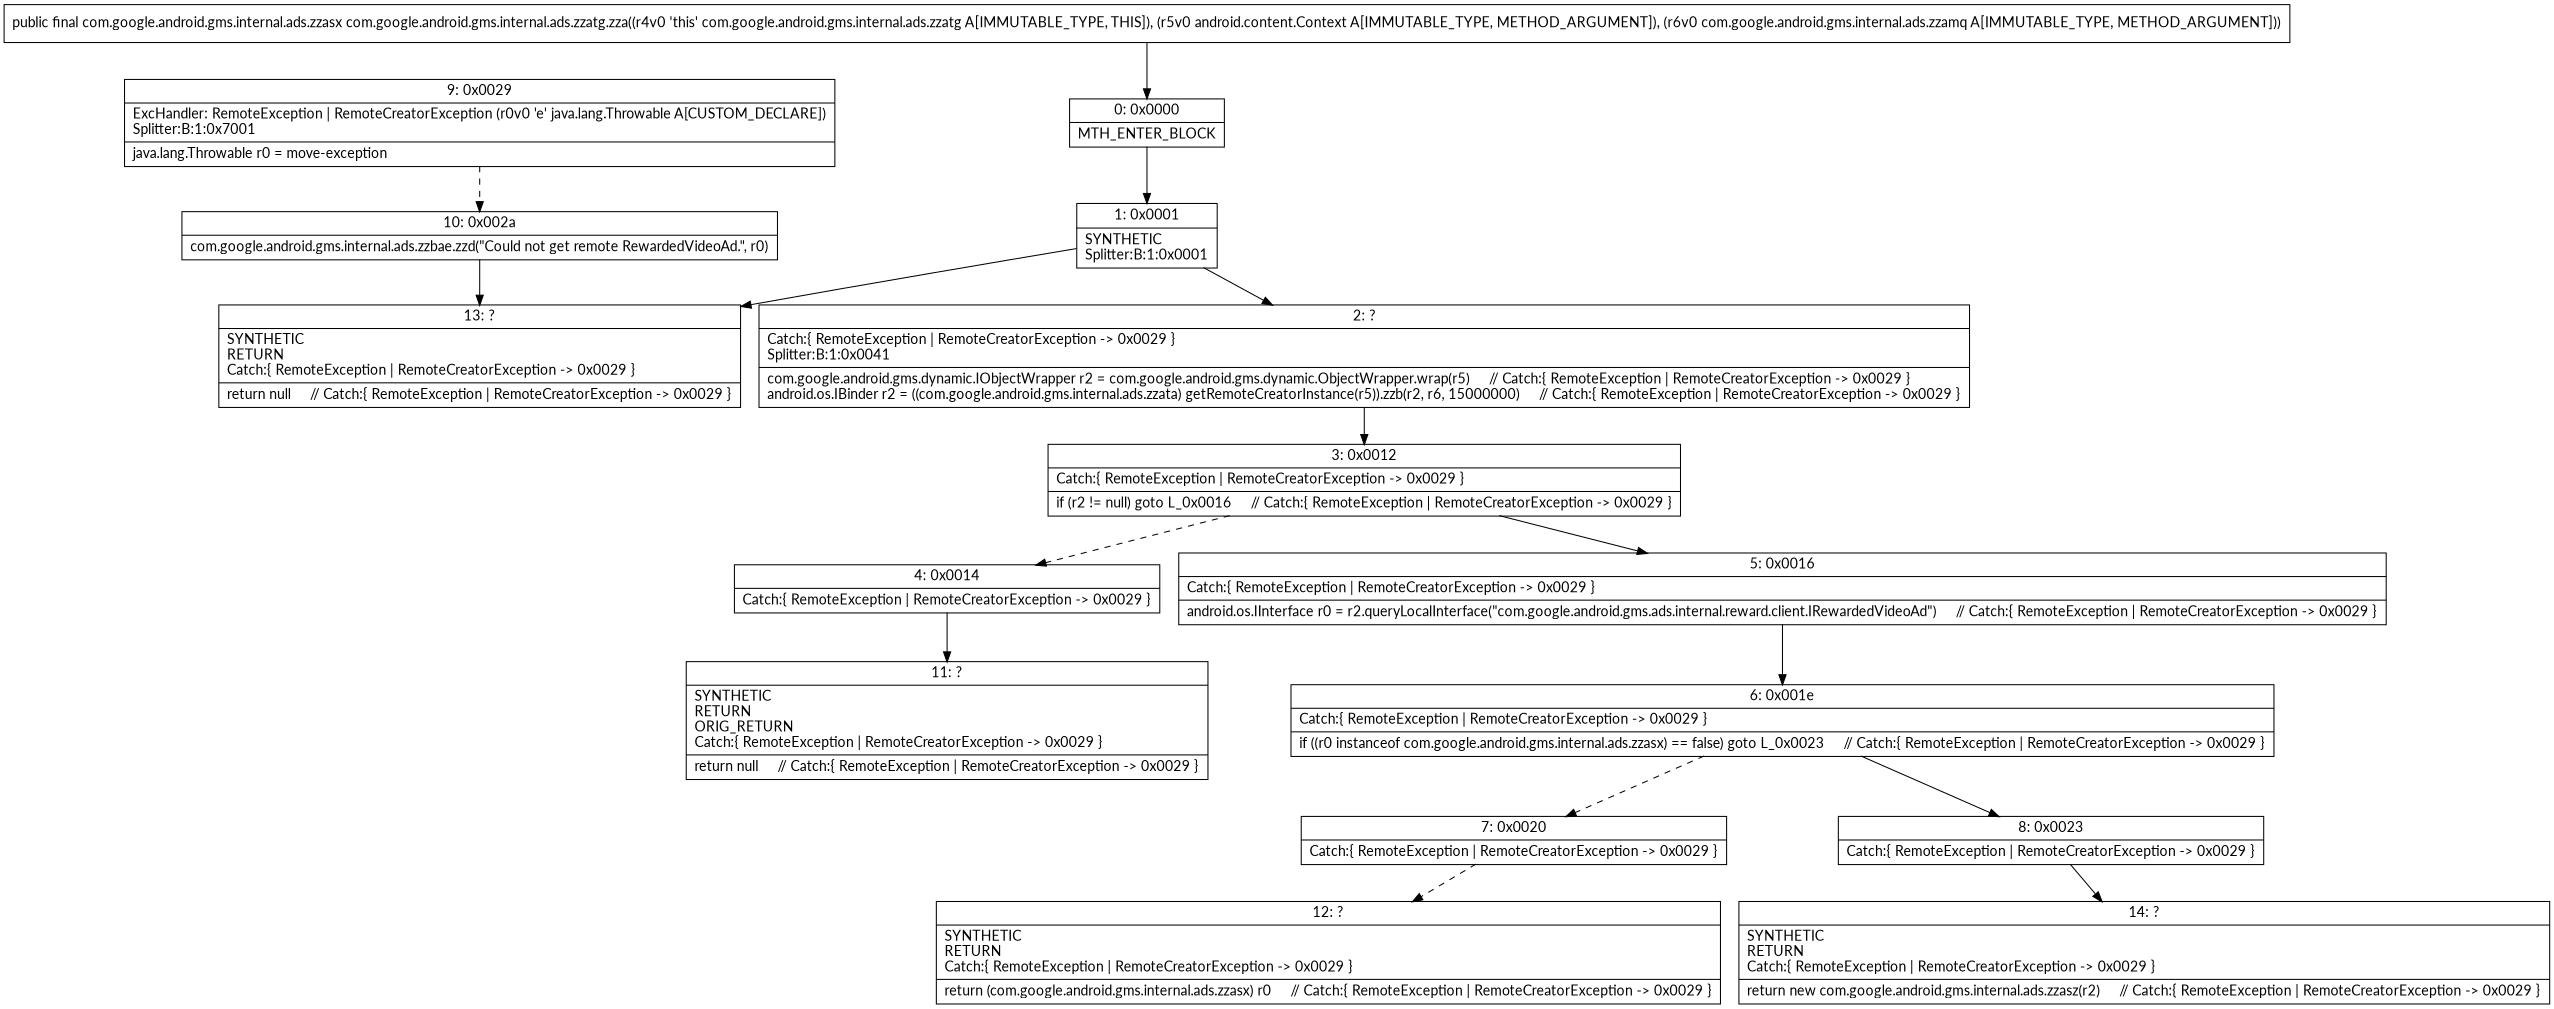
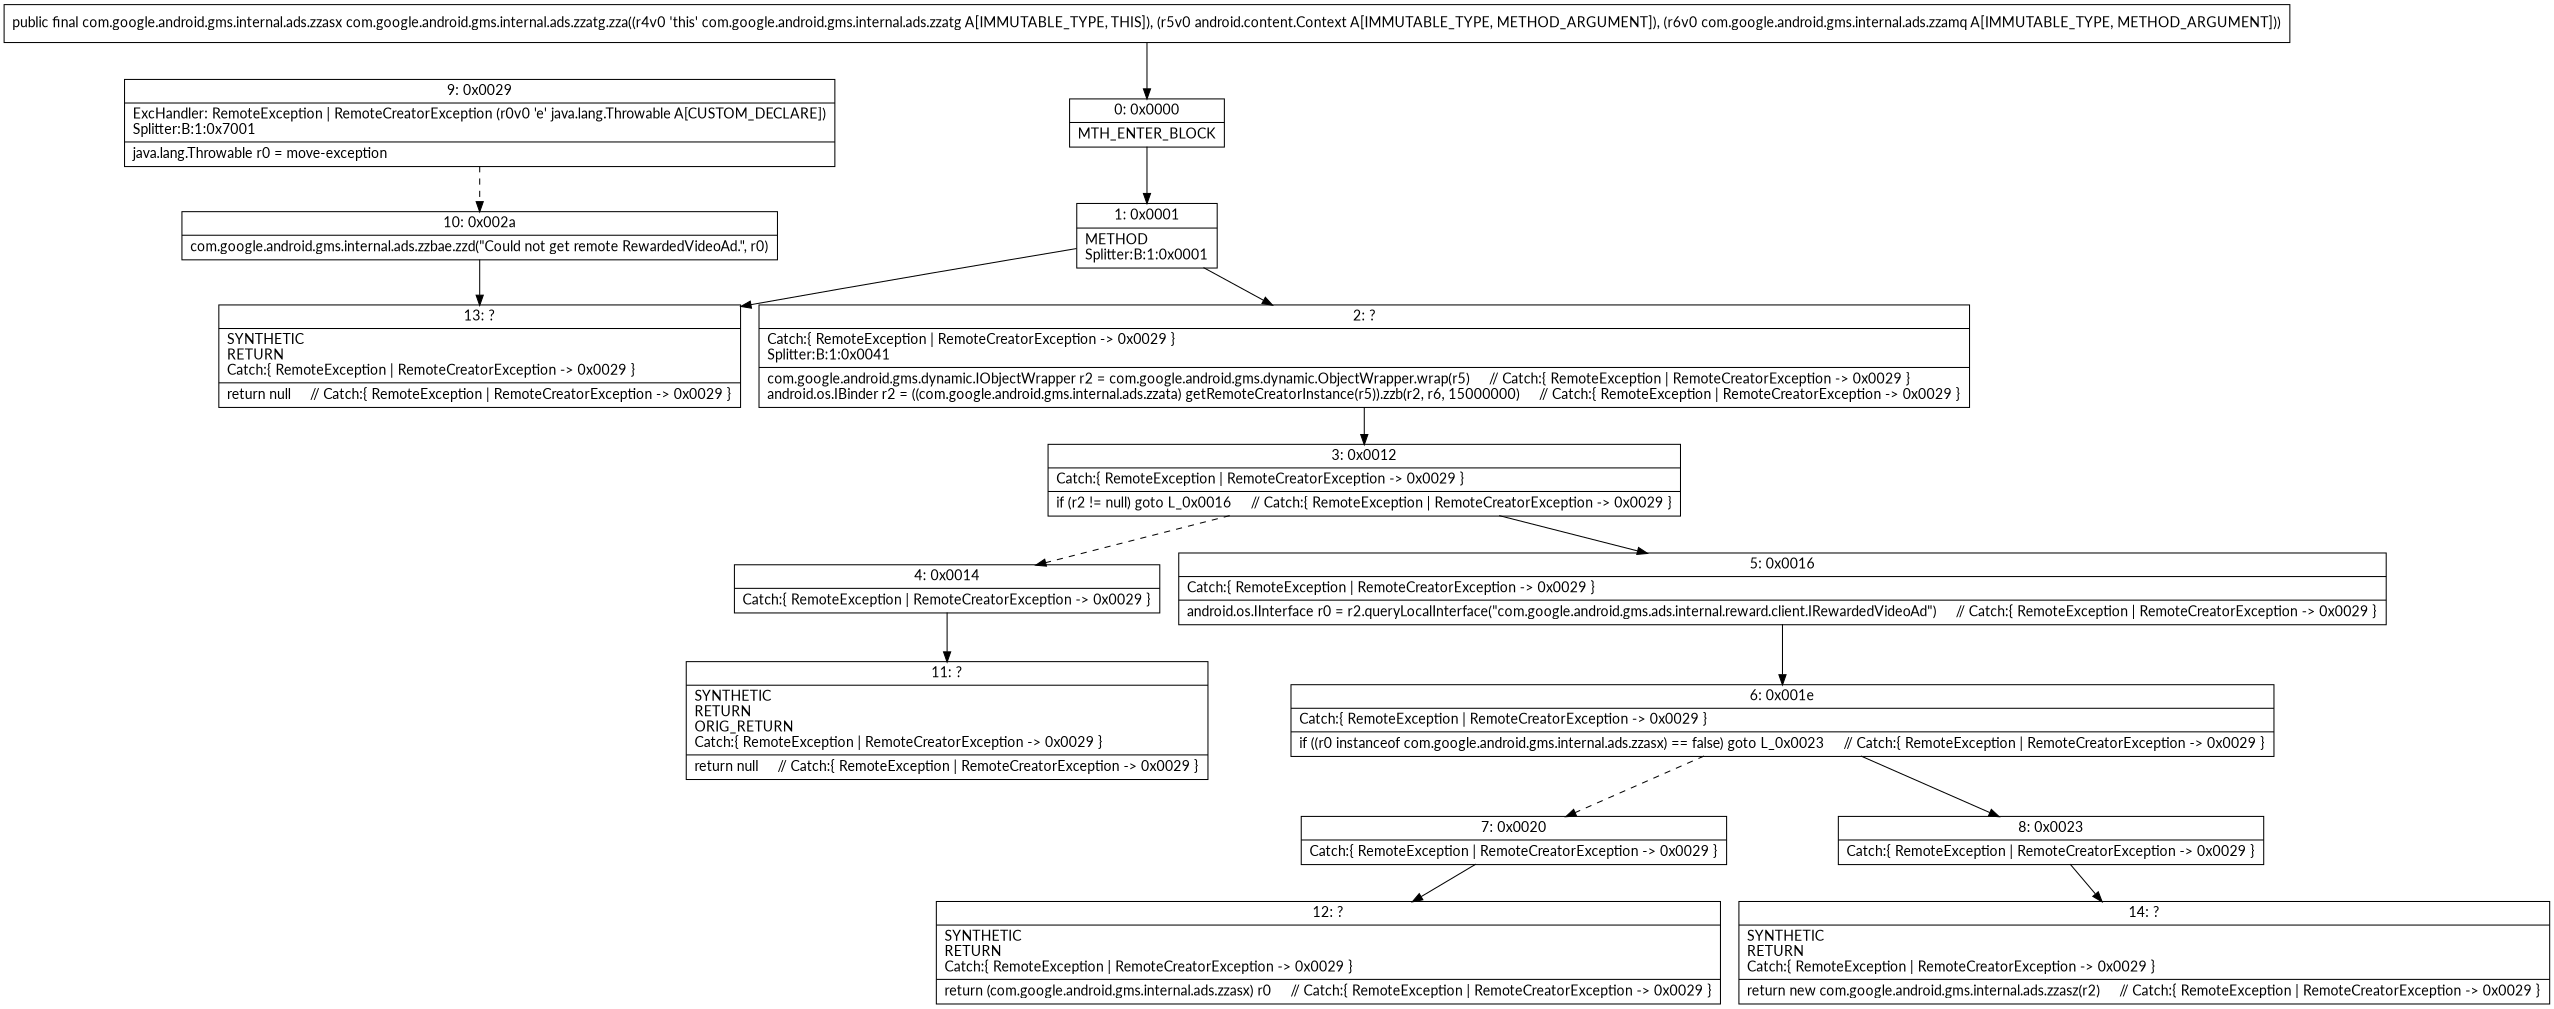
node "1: 0x0001": text "SYNTHETIC" -> "METHOD"
edge "7: 0x0020" -> "12: ?": style dashed -> solid
